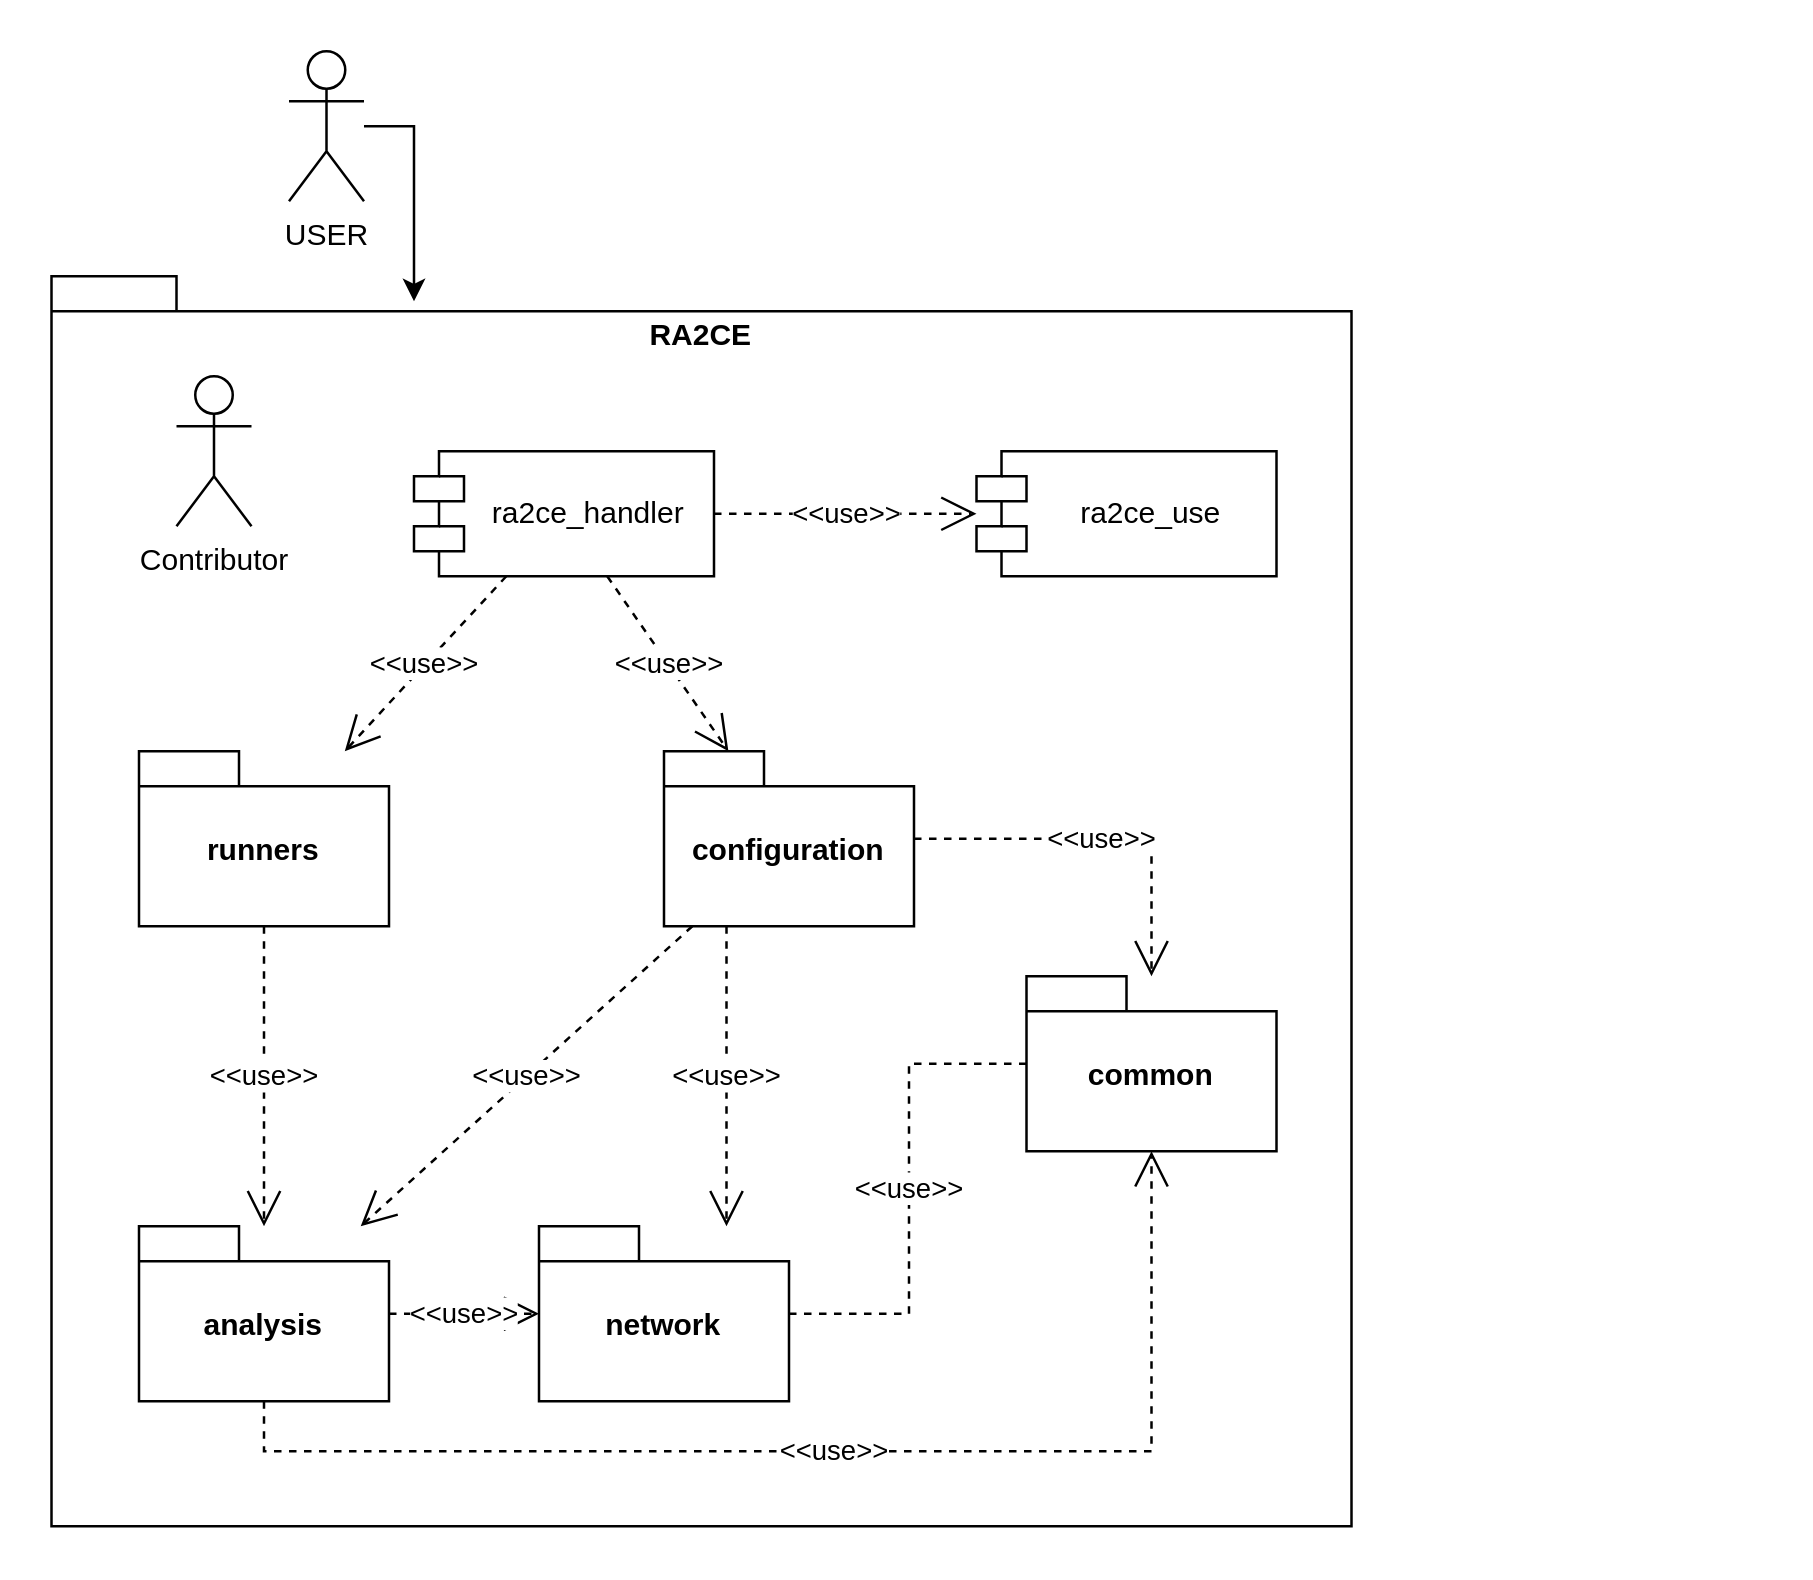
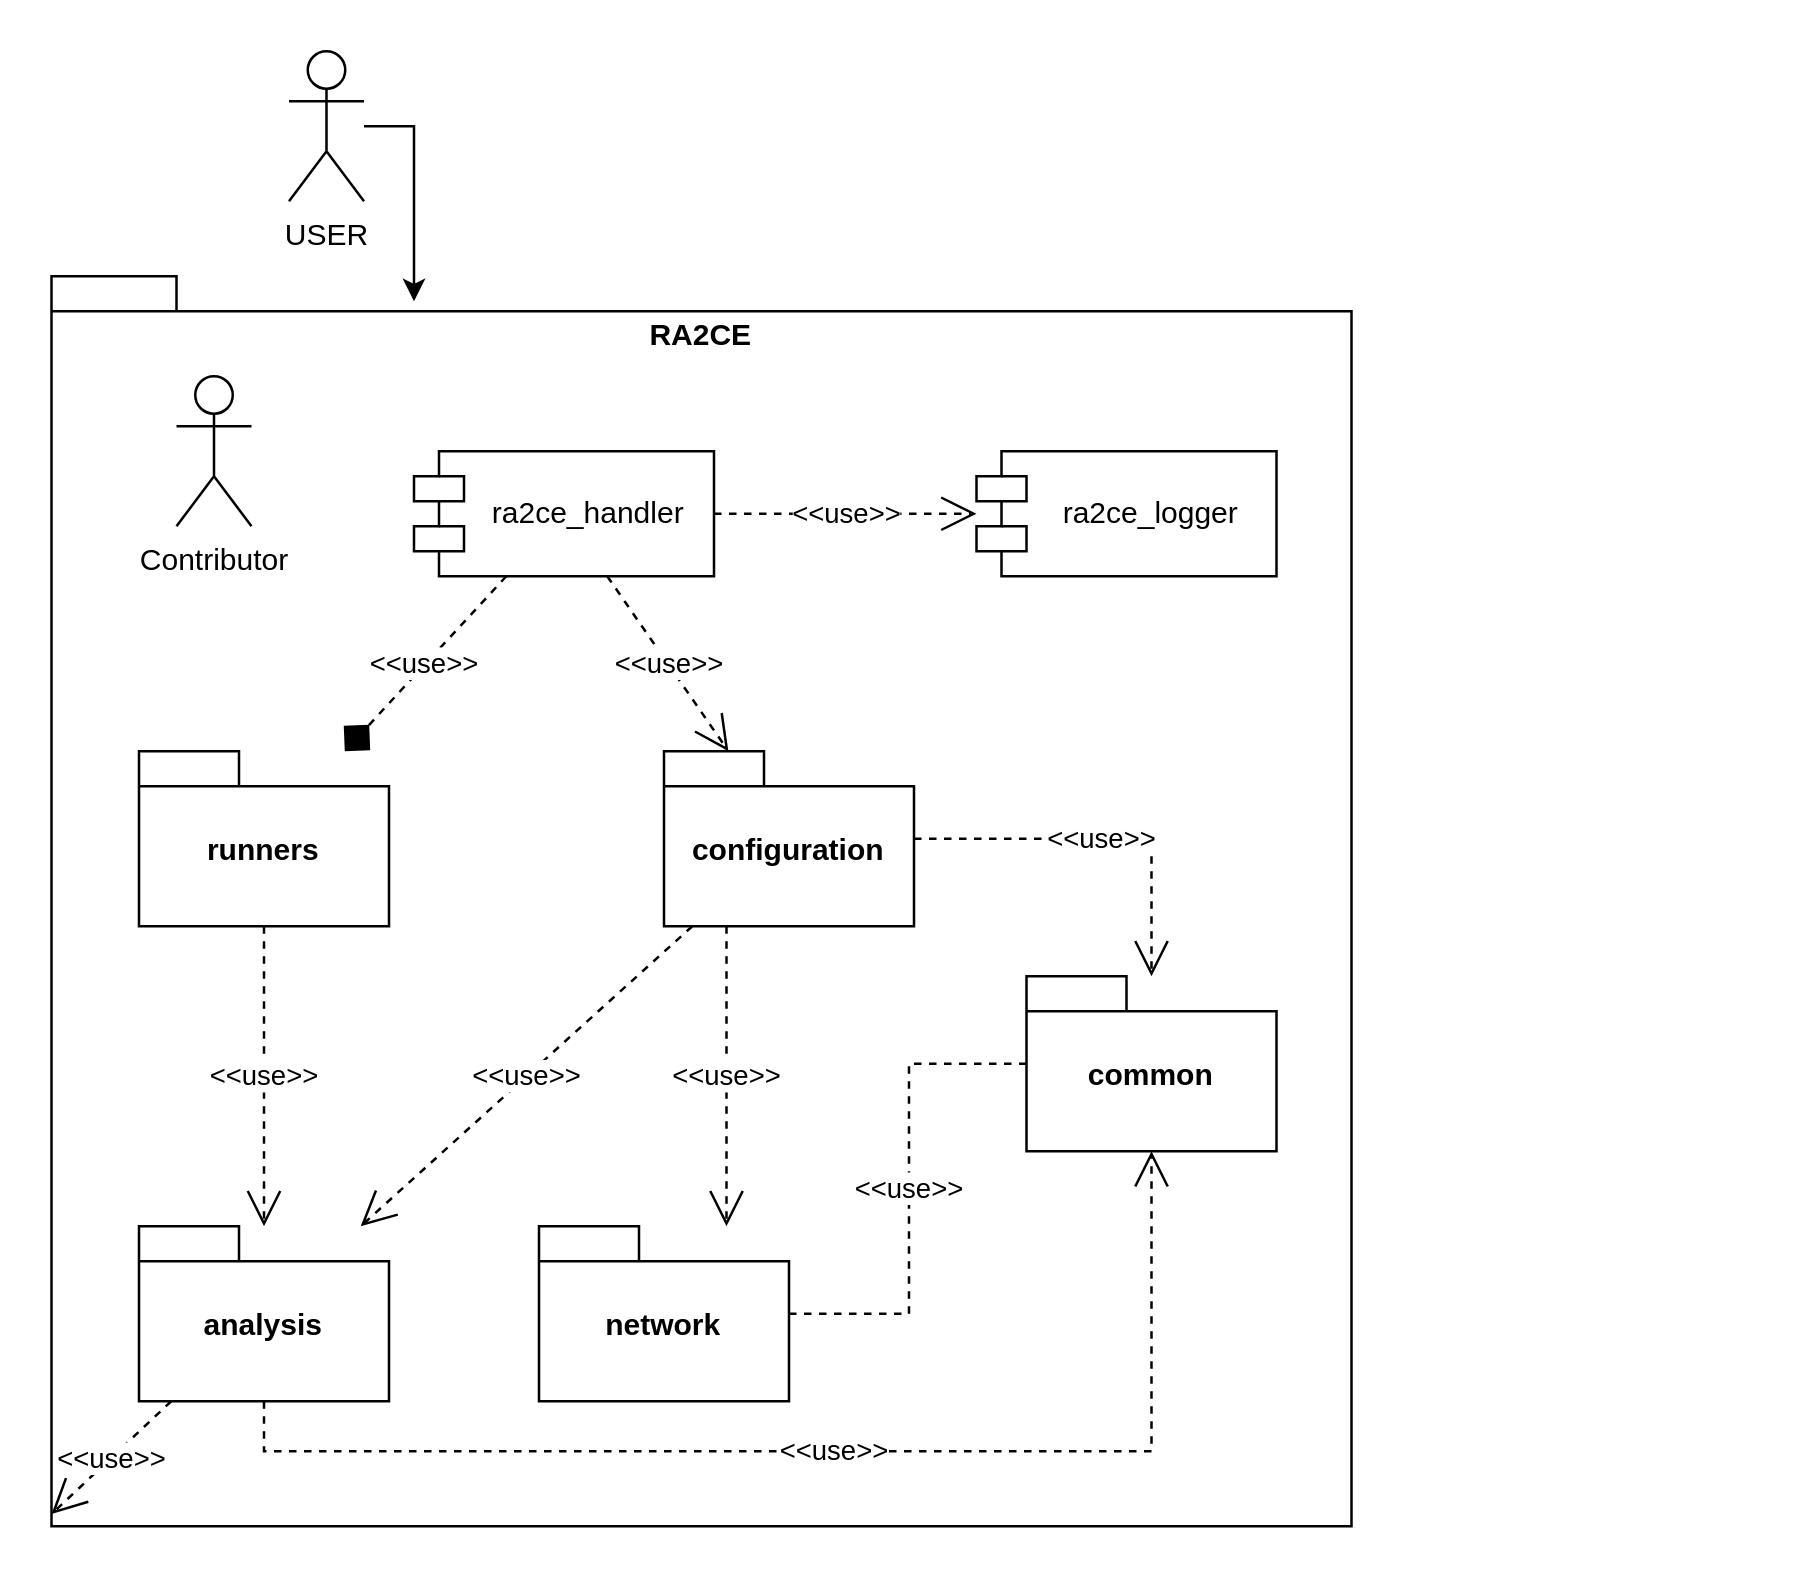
node "ra2ce_use": label "ra2ce_use" -> "ra2ce_logger"
edge "ra2ce_handler" -> "runners": arrowhead open -> diamond
edge "analysis" -> "network": now "analysis" -> "RA2CE"
